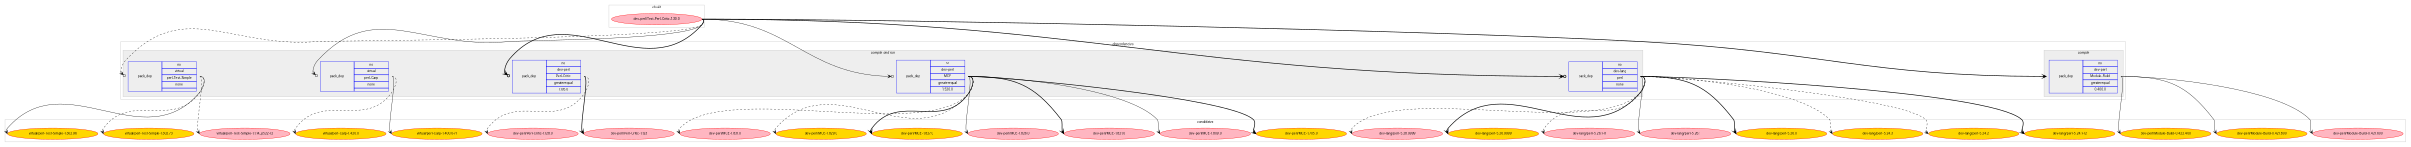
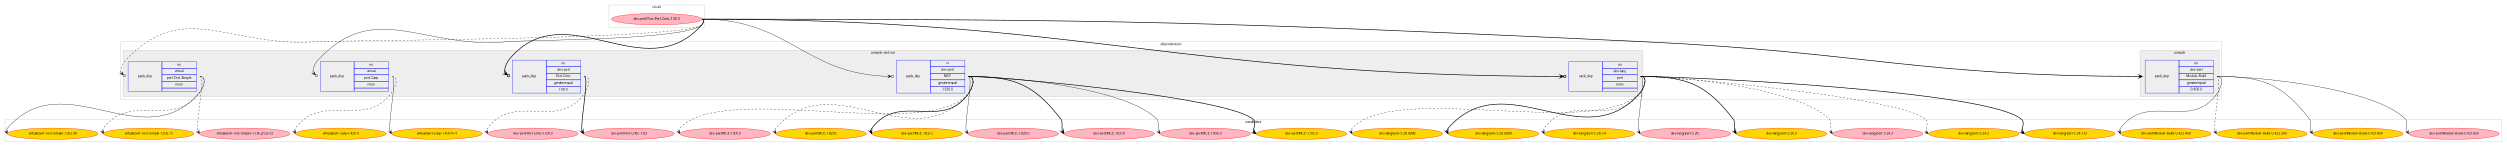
node "dev-lang/perl-5.28.9999": fillcolor lightpink -> gold
node "dev-lang/perl-5.26.1-r1": fillcolor lightpink -> gold
node "dev-lang/perl-5.24.3": fillcolor gold -> lightpink
node "dev-perl/Module-Build-0.422.200": added
